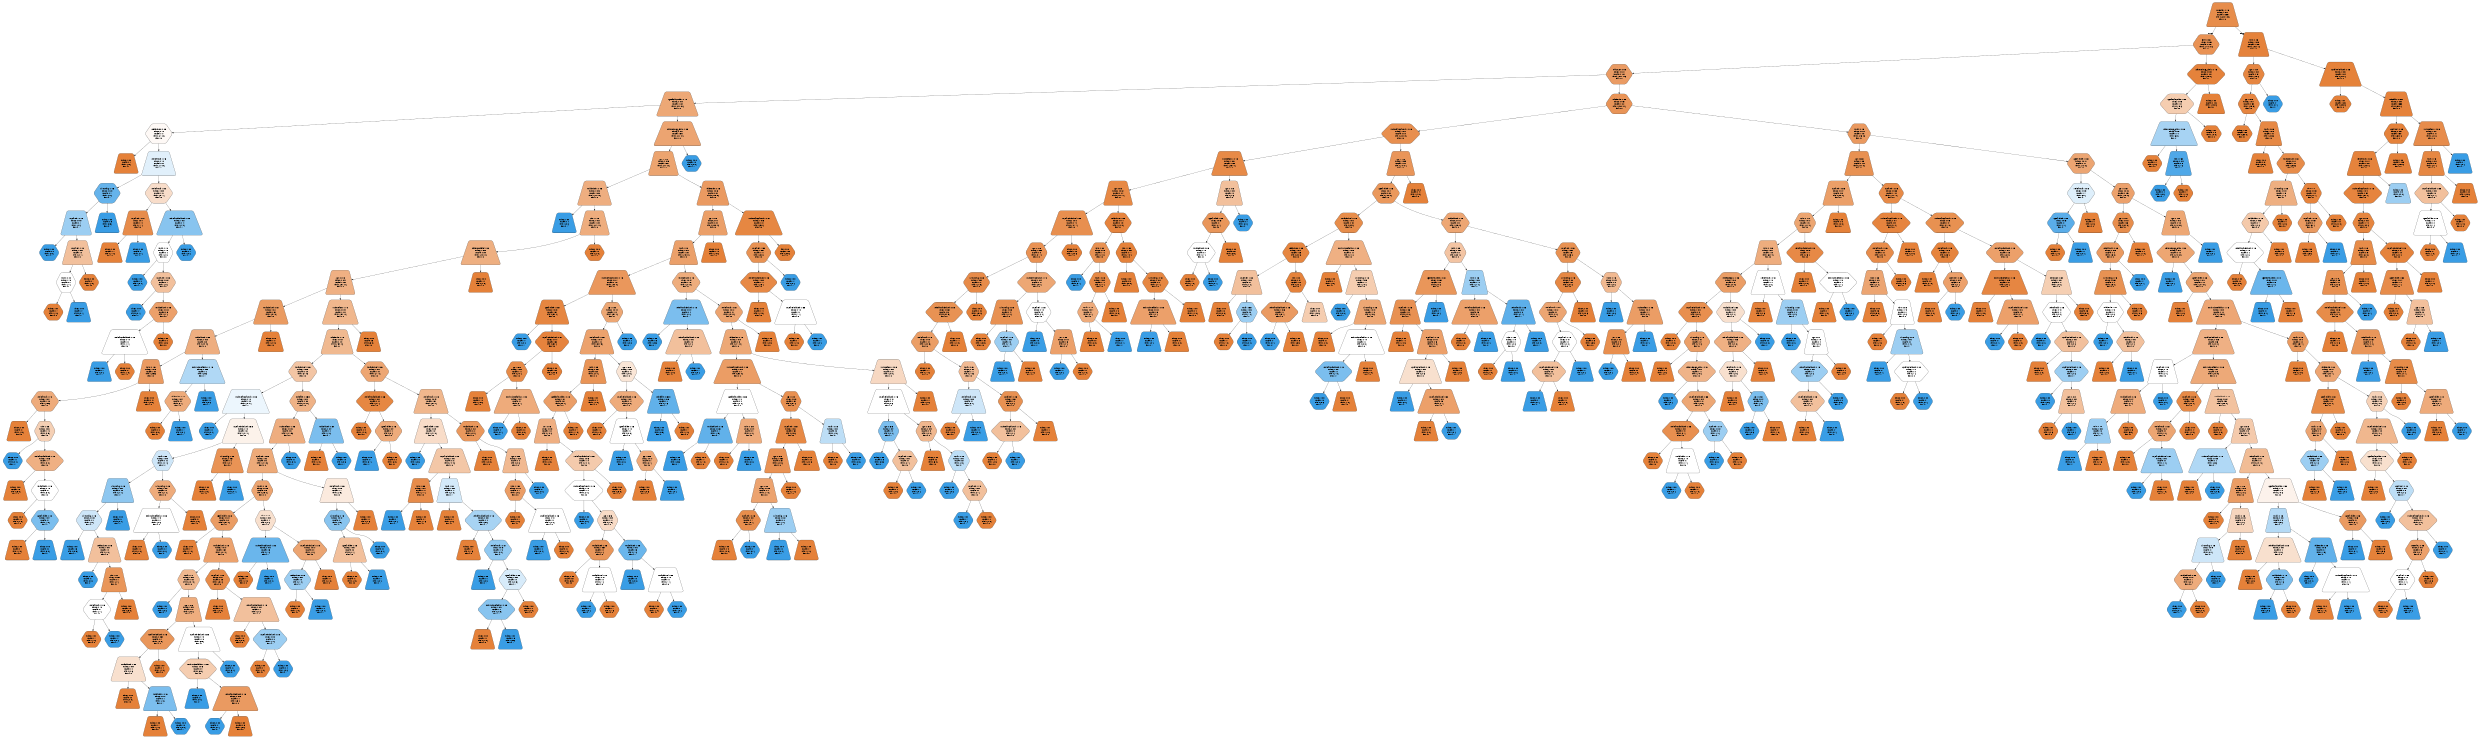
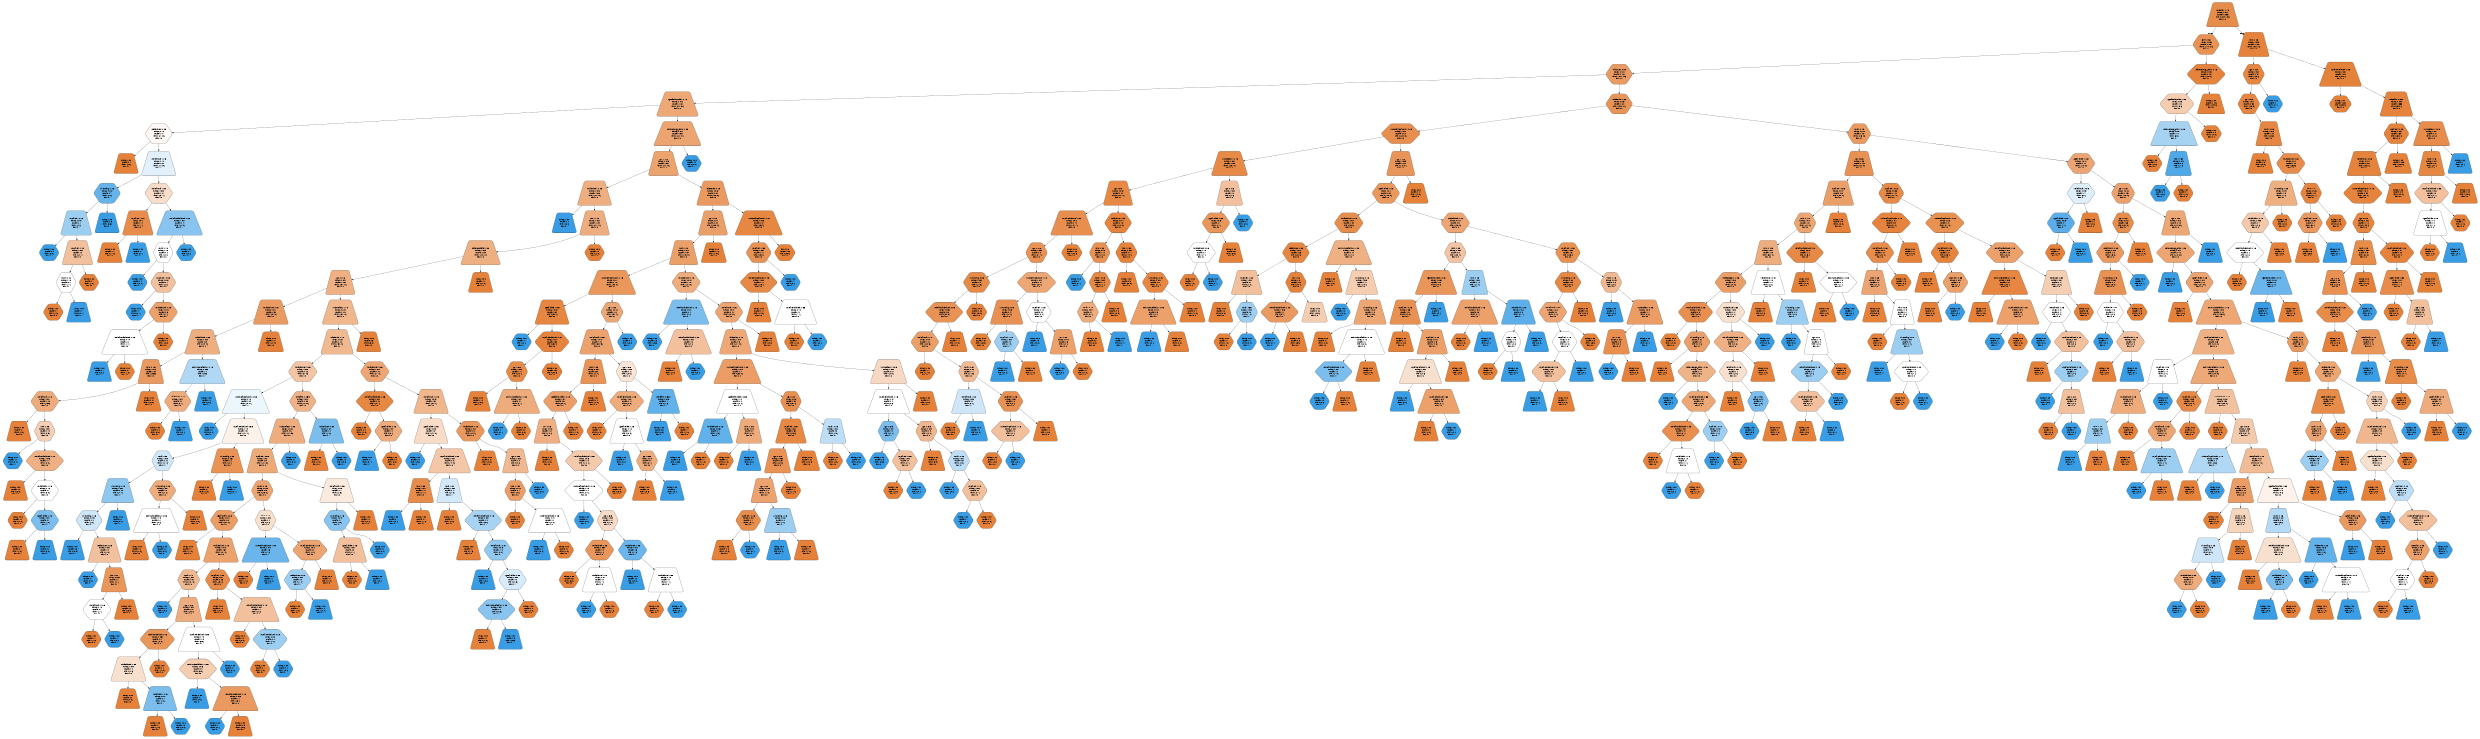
node "entropy = 0.0 samples = 53 value = [53, 0] class = 0": removed
node "entropy = 0.0 samples = 78 value = [78, 0] class = 0": fillcolor #9ccef2 -> #e58139
